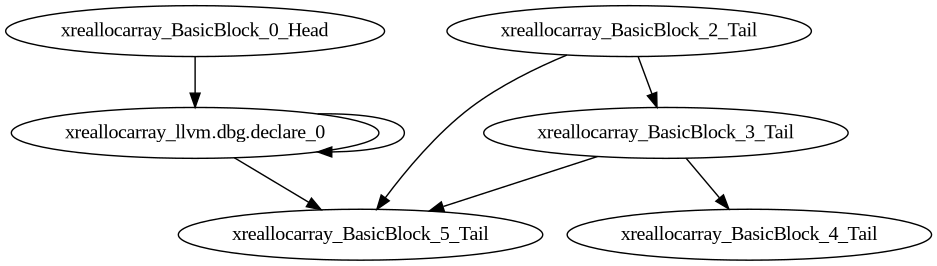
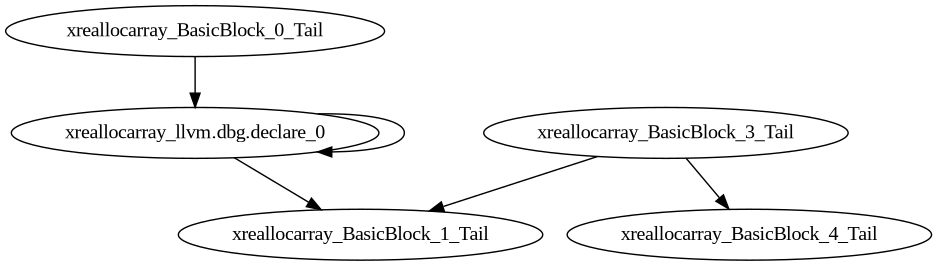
node "xreallocarray_BasicBlock_0_Head": label "xreallocarray_BasicBlock_0_Head" -> "xreallocarray_BasicBlock_0_Tail"
node "xreallocarray_BasicBlock_2_Tail": removed
node "xreallocarray_BasicBlock_5_Tail": label "xreallocarray_BasicBlock_5_Tail" -> "xreallocarray_BasicBlock_1_Tail"
